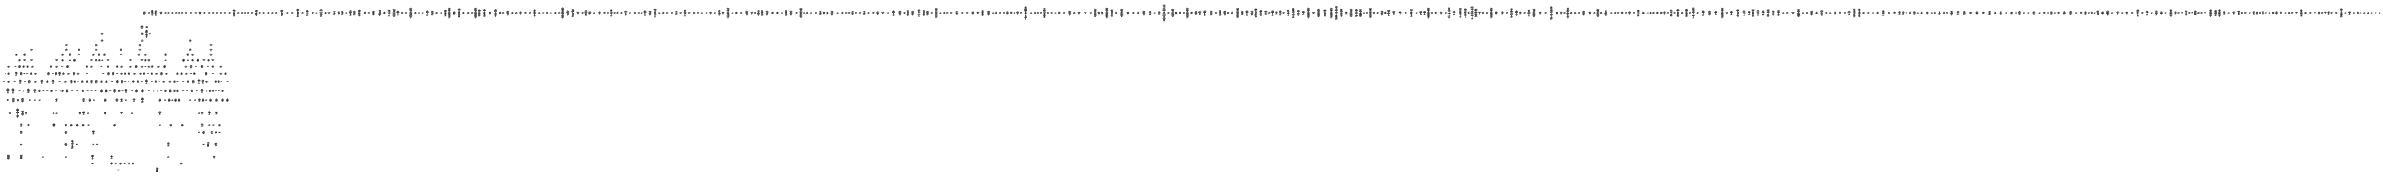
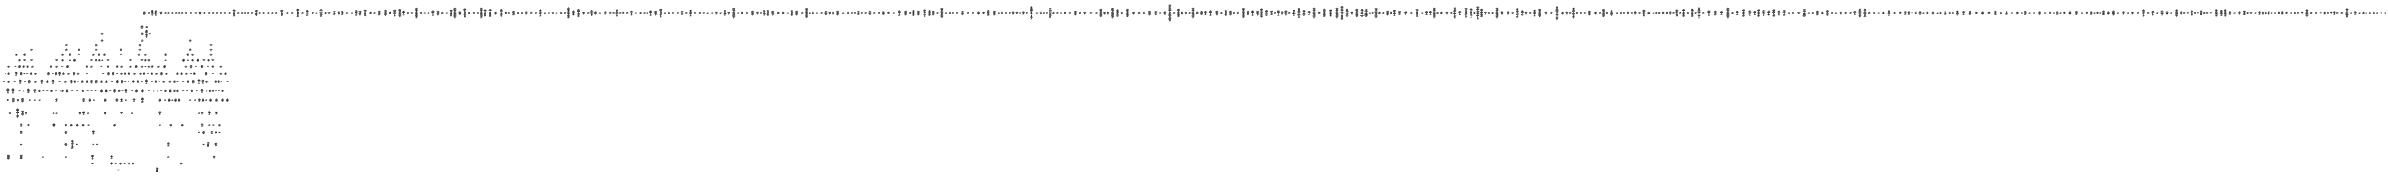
node "# 0xa3c SUB PUSHX BitData AND ADD": added
